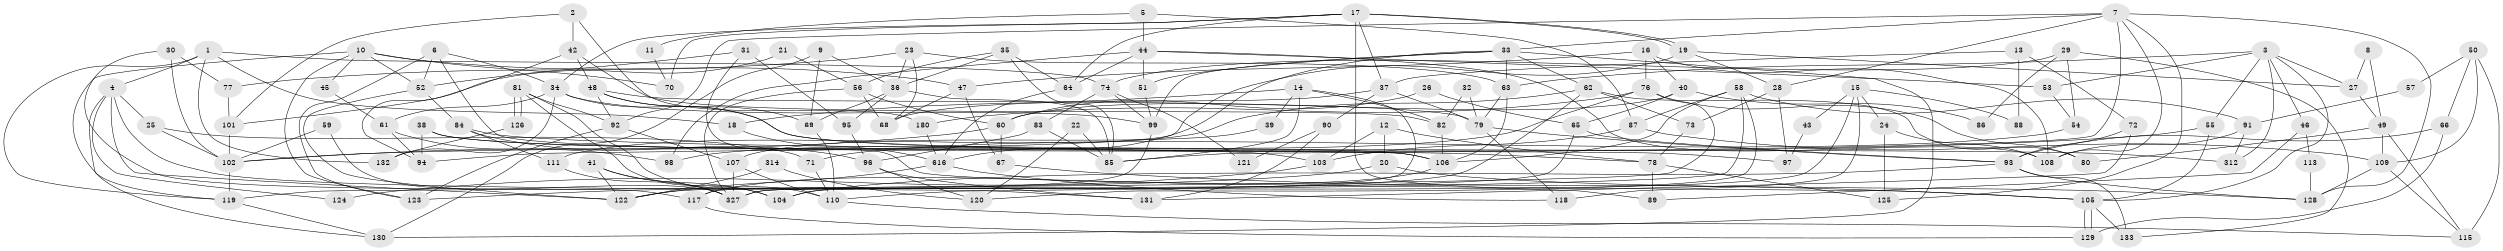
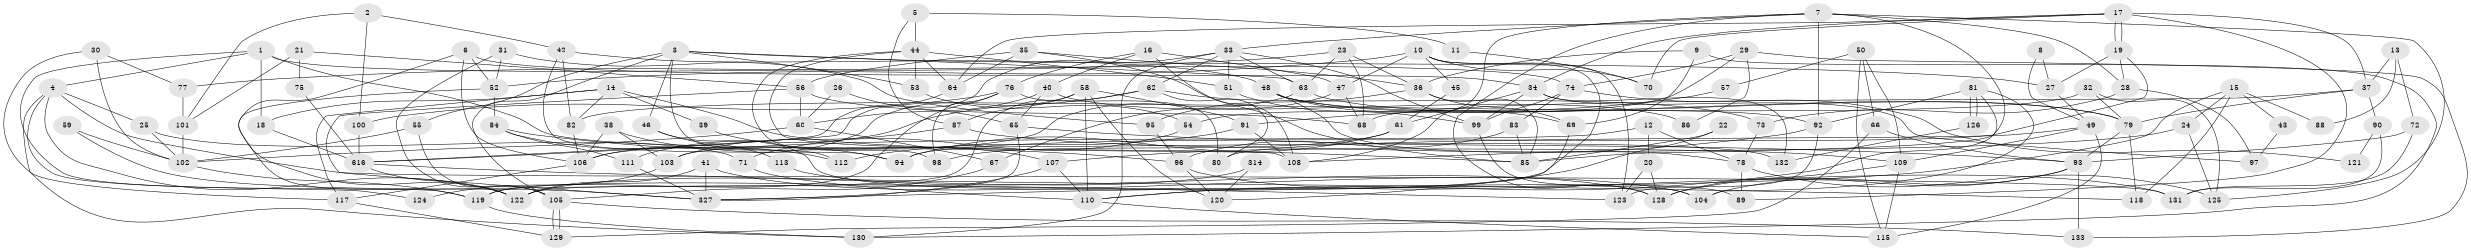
node "75": added
edge "32" -- "125": added
node "180": label "180" -> "100"
node "312": label "312" -> "112"
